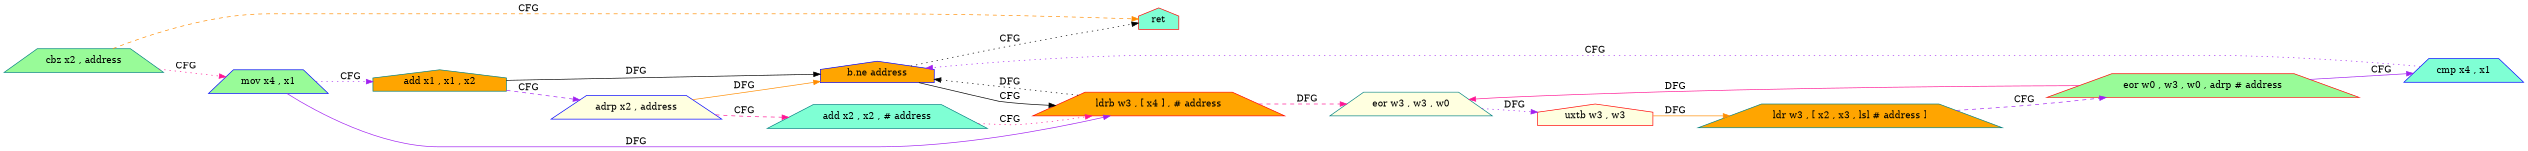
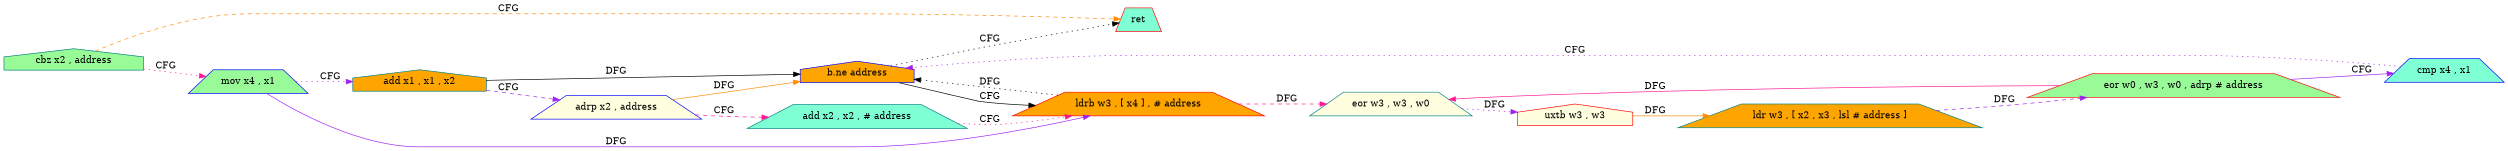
node "ret": shape house -> trapezium
node "cbz x2 , address": shape trapezium -> house
edge "ldr w3 , [ x2 , x3 , lsl # address ]" -> "eor w0 , w3 , w0 , adrp # address": label "CFG" -> "DFG"
